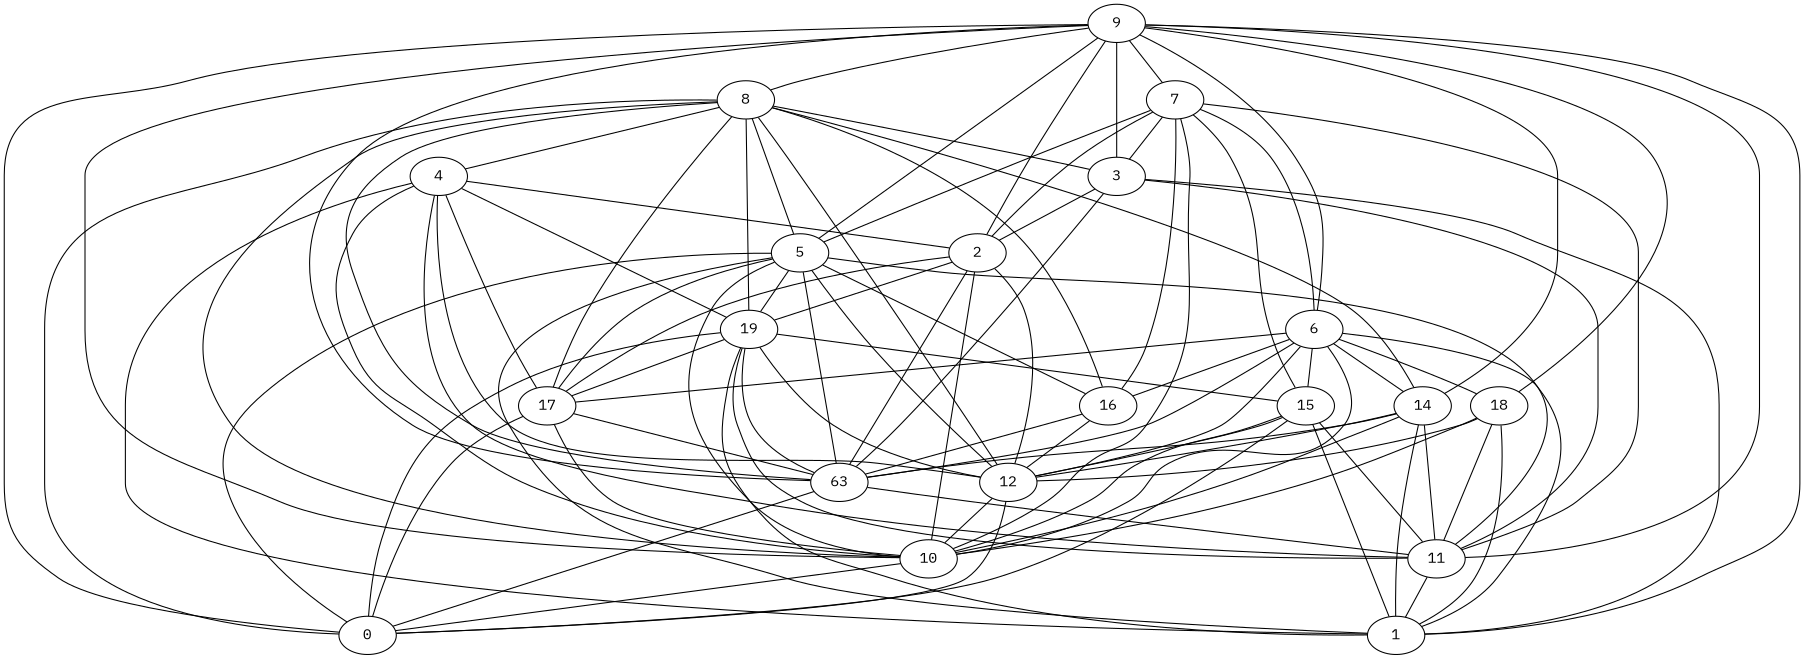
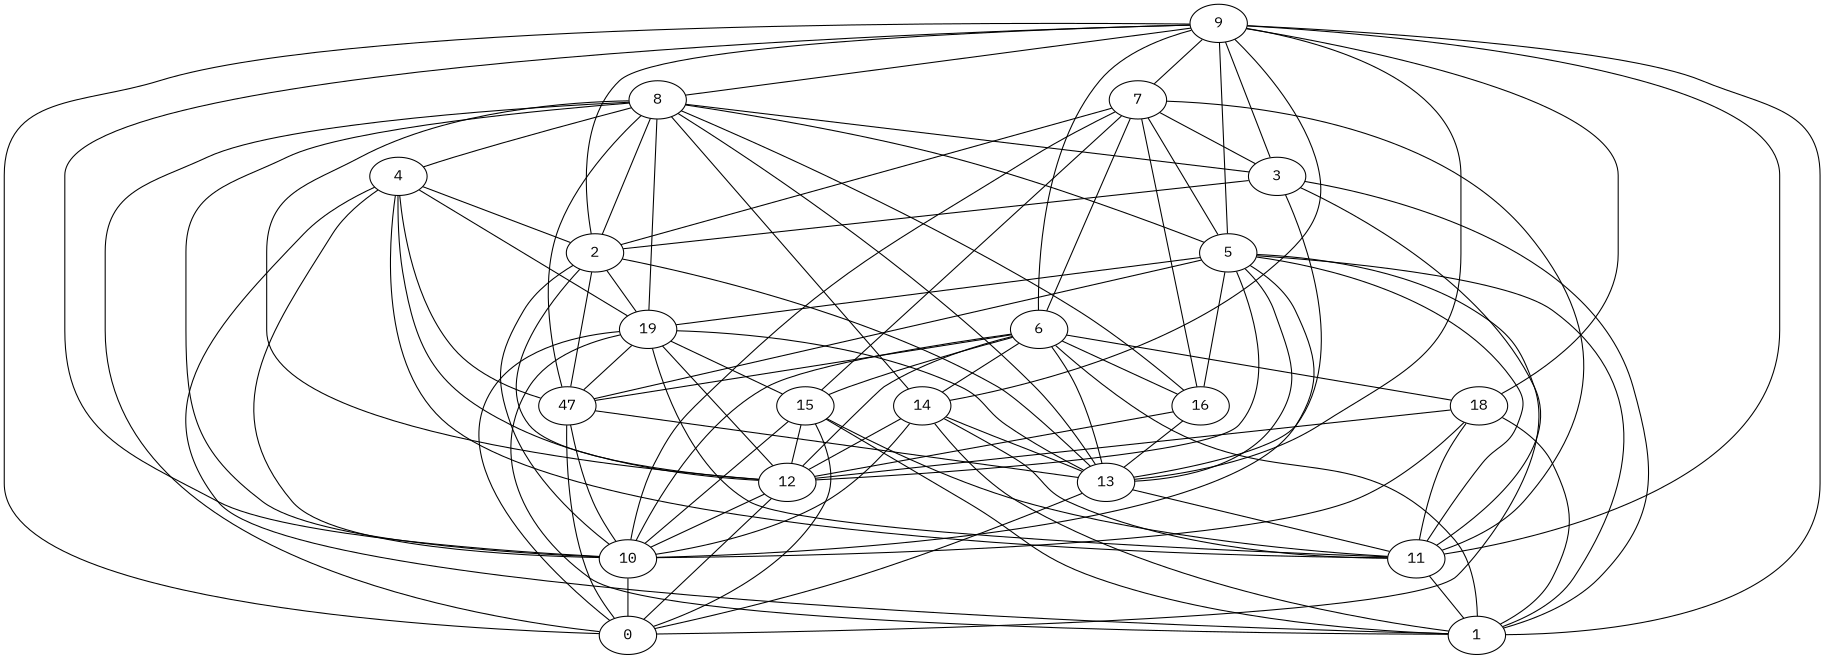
edge "8" -- "2": added
node "17": label "17" -> "47"
node "63": label "63" -> "13"
